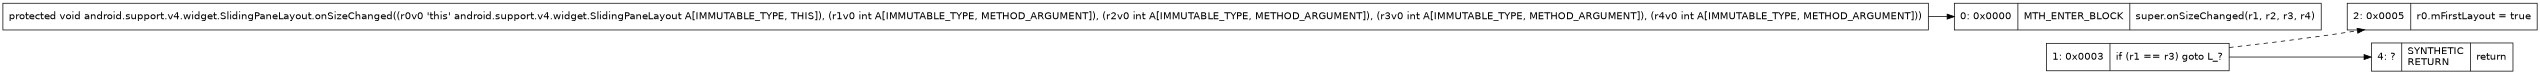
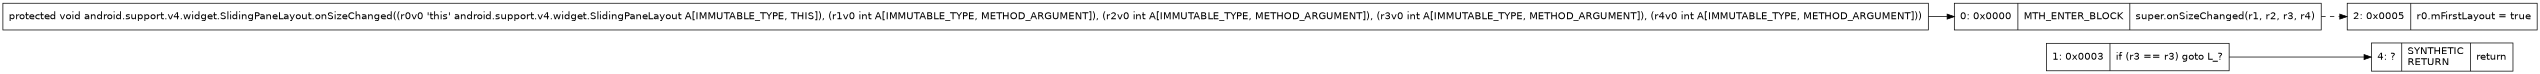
edge "1: 0x0003" -> "2: 0x0005": now "0: 0x0000" -> "2: 0x0005"
node "1: 0x0003": text "if (r1 == r3) goto L_?" -> "if (r3 == r3) goto L_?"
